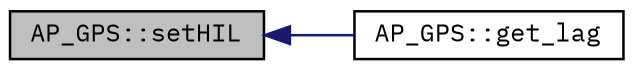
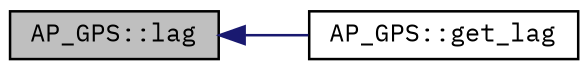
node "AP_GPS::setHIL": label "AP_GPS::setHIL" -> "AP_GPS::lag"
